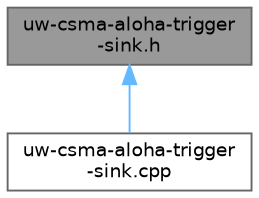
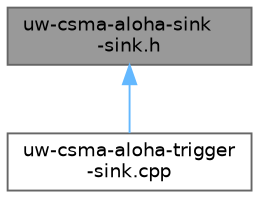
node "uw-csma-aloha-trigger -sink.h": label "uw-csma-aloha-trigger -sink.h" -> "uw-csma-aloha-sink -sink.h"
